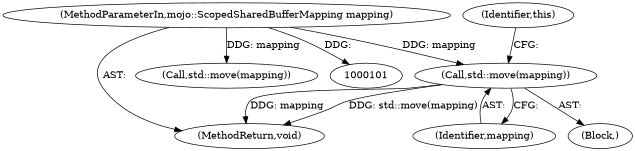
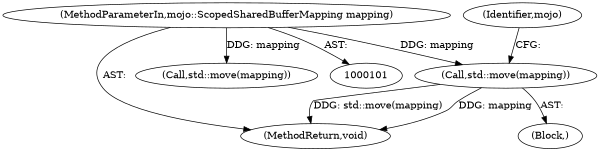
node "(Identifier,this)": label "(Identifier,this)" -> "(Identifier,mojo)"
edge "(MethodParameterIn,mojo::ScopedSharedBufferMapping mapping)" -> "1000101": label "DDG: " -> "AST: "
node "(Identifier,mapping)": removed
